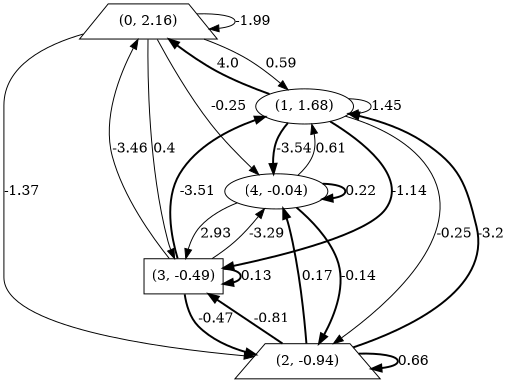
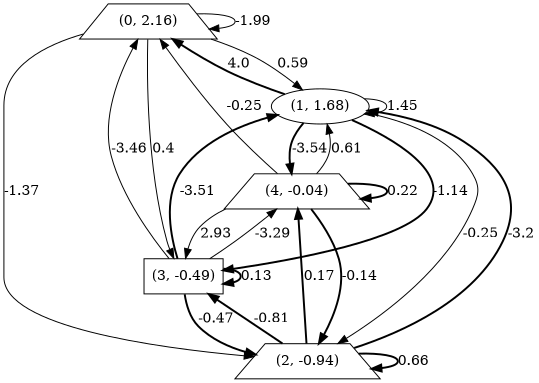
edge "(0, 2.16)" -> "(4, -0.04)": reversed
node "(4, -0.04)": shape ellipse -> trapezium
